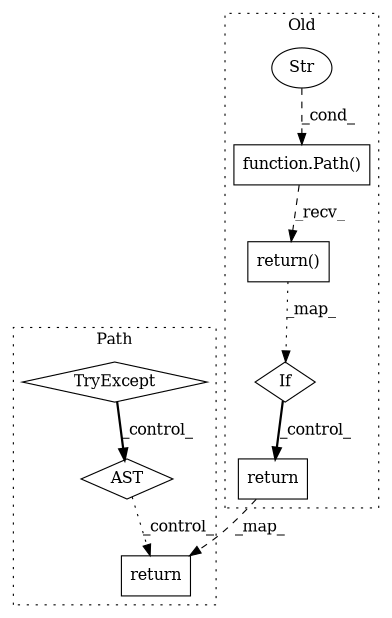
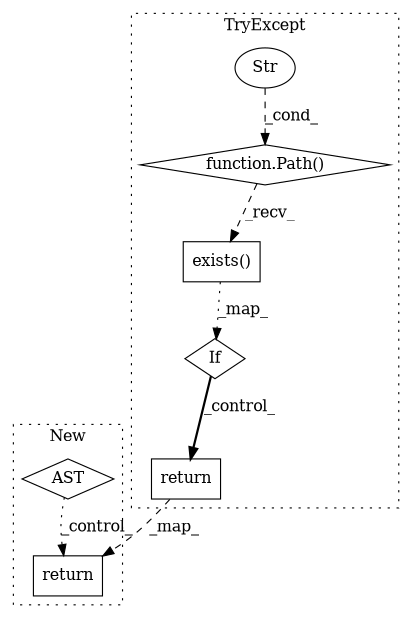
cluster "Old": label "Old" -> "TryExcept"
node "function.Path()": shape box -> diamond
node "return()": label "return()" -> "exists()"
cluster "Path": label "Path" -> "New"
node "TryExcept": removed
